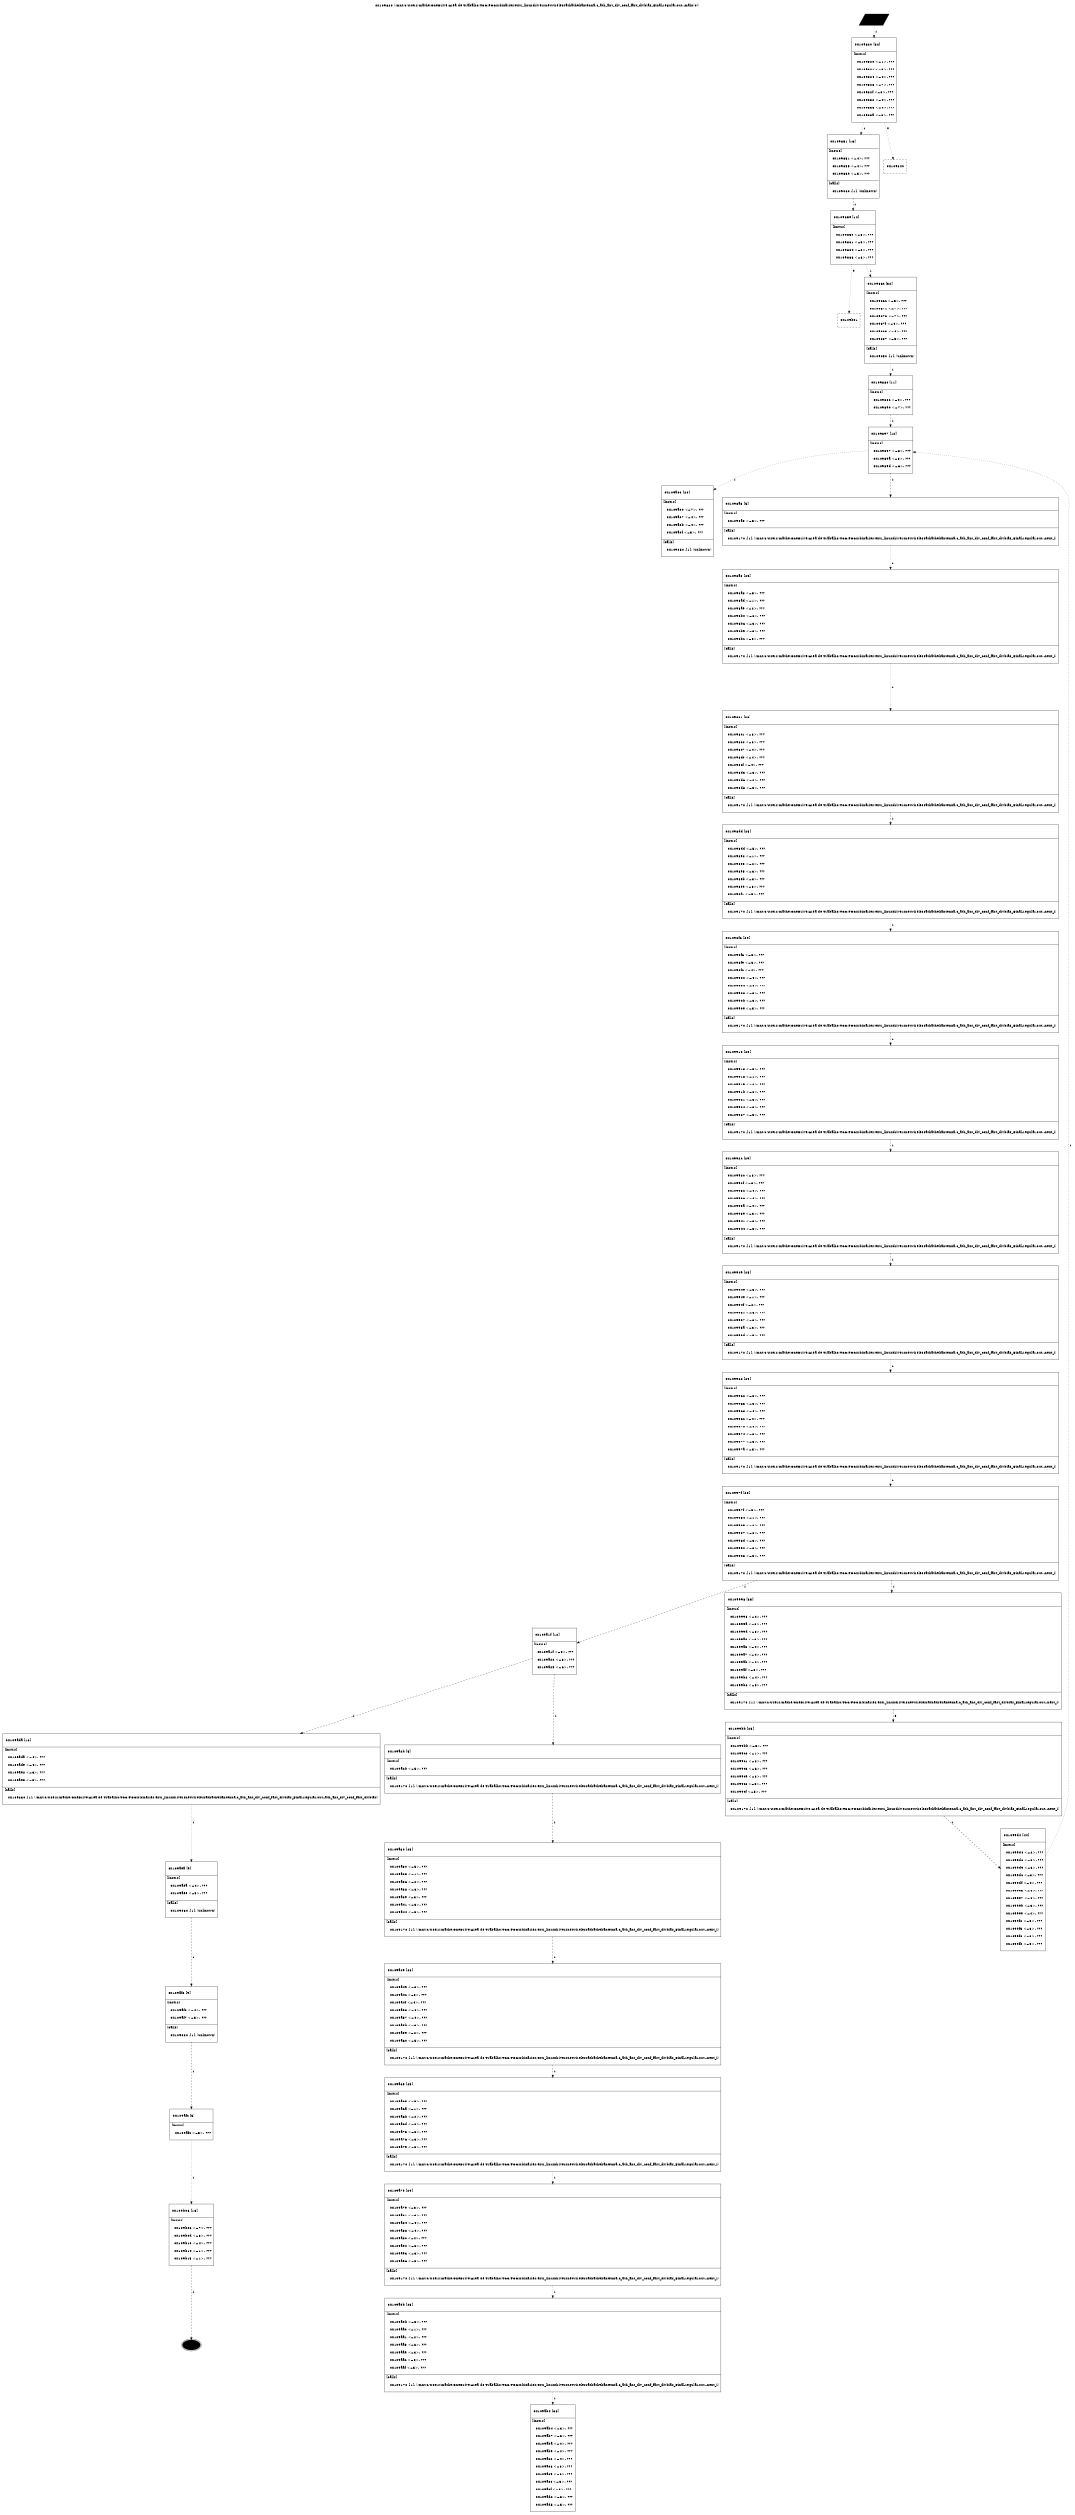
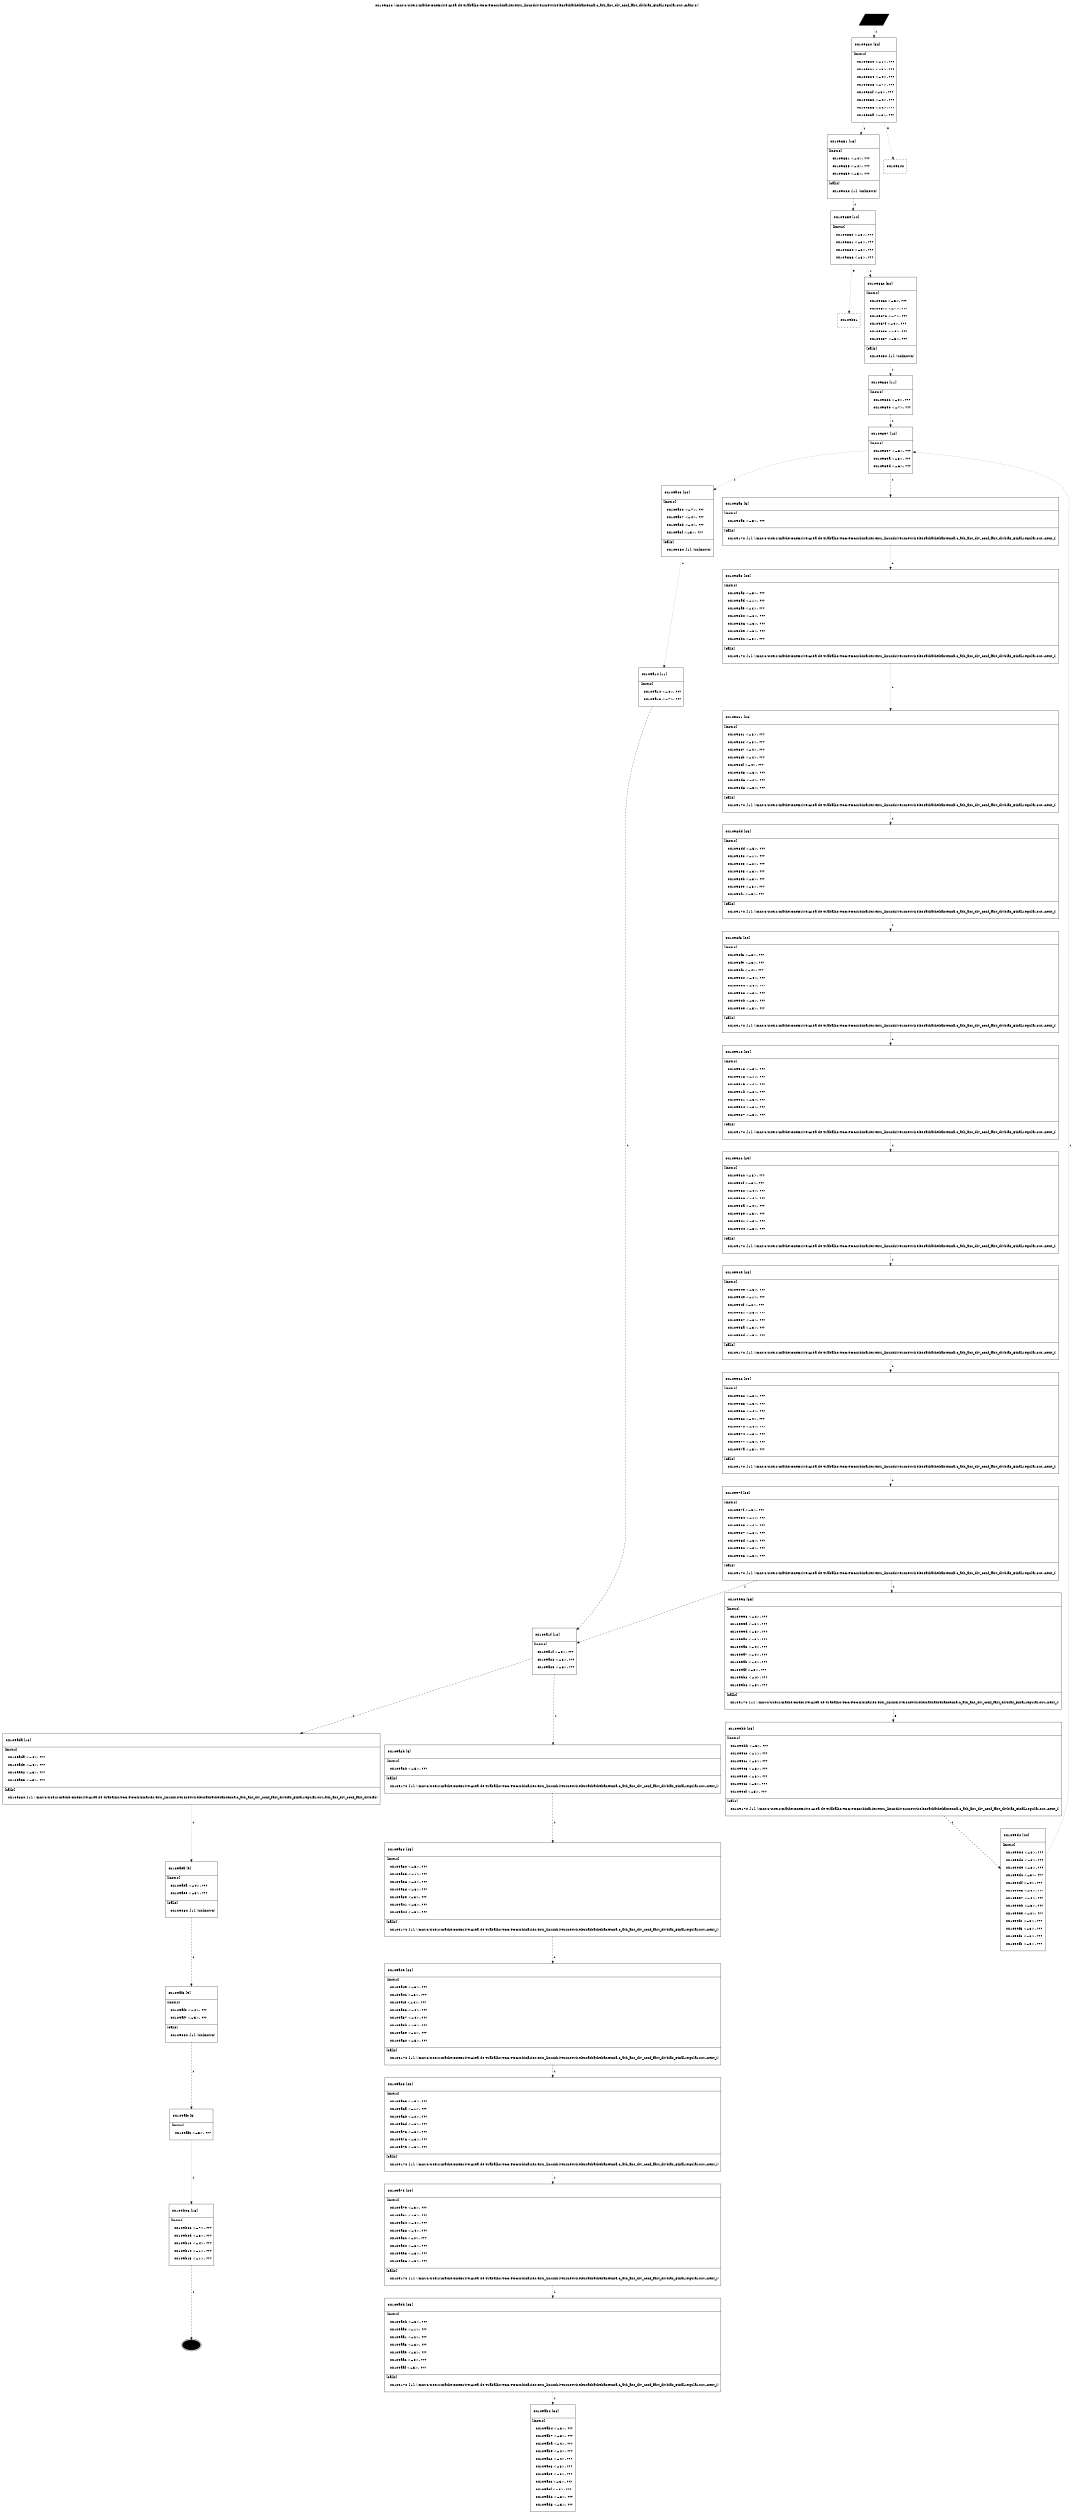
node "0x109a14 [11]": added
